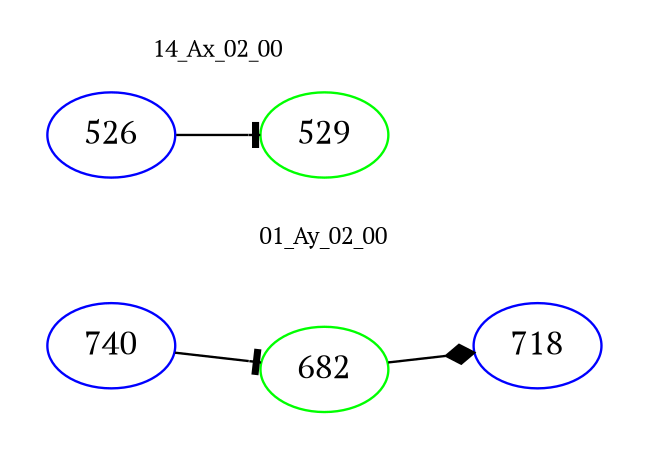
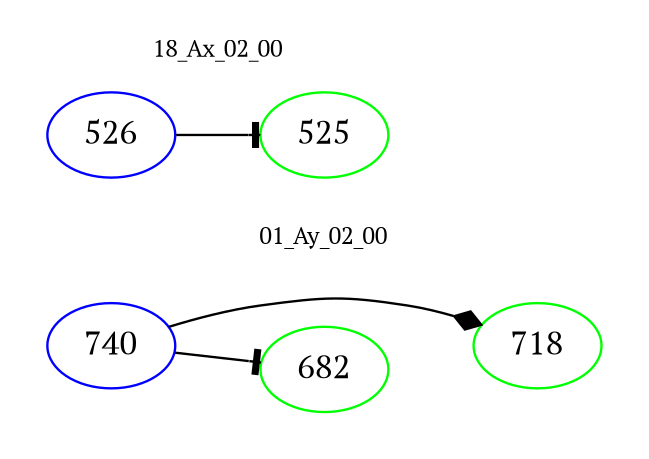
cluster "14_Ax_02_00": label "14_Ax_02_00" -> "18_Ax_02_00"
node "529": label "529" -> "525"
node "718": color blue -> green
edge "682" -> "718": now "740" -> "718"
